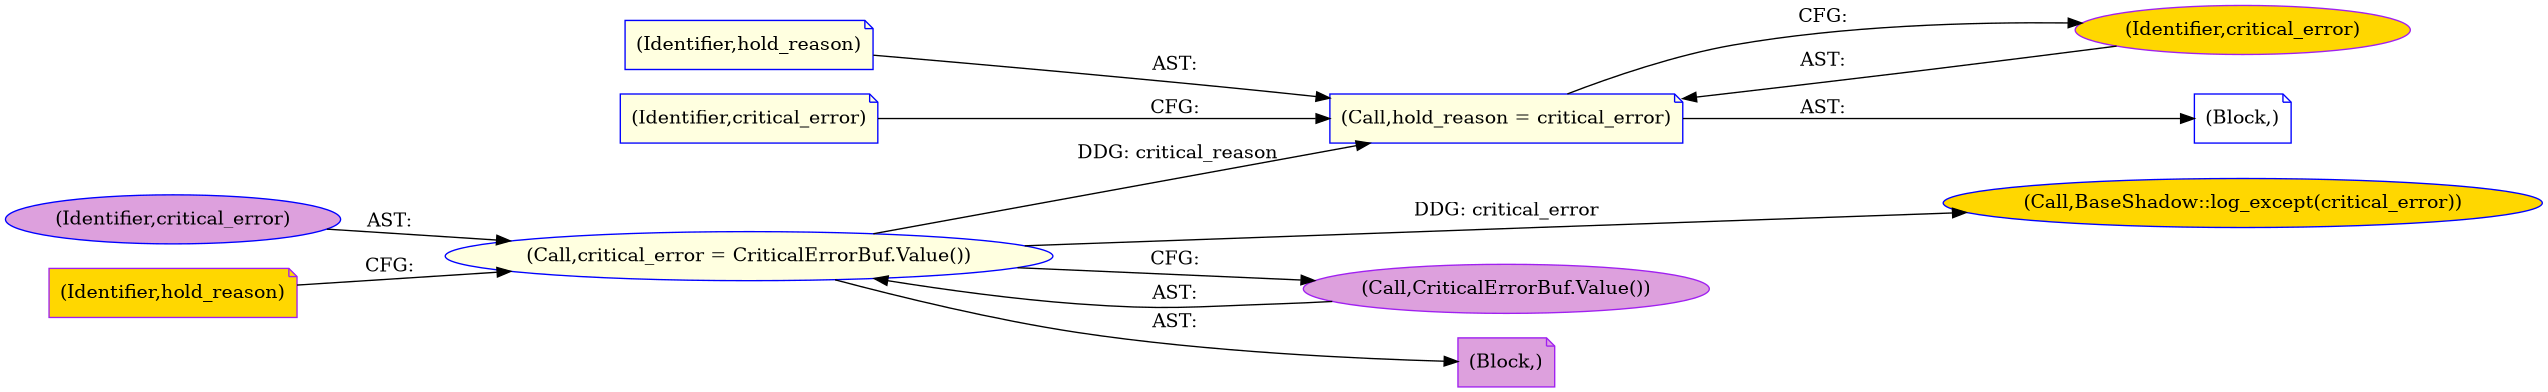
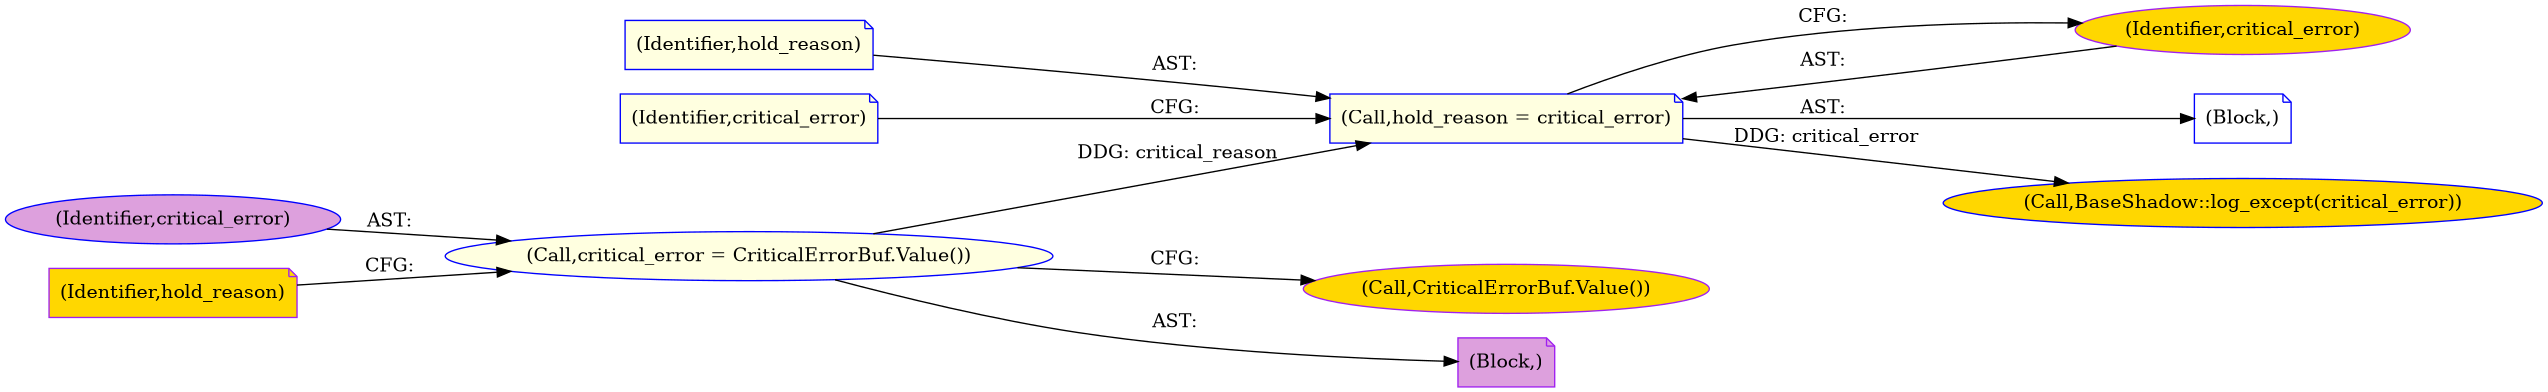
edge "(Call,critical_error = CriticalErrorBuf.Value())" -> "(Call,BaseShadow::log_except(critical_error))": now "(Call,hold_reason = critical_error)" -> "(Call,BaseShadow::log_except(critical_error))"
node "(Call,CriticalErrorBuf.Value())": fillcolor plum -> gold
edge "(Call,CriticalErrorBuf.Value())" -> "(Call,critical_error = CriticalErrorBuf.Value())": removed, label "AST:"
